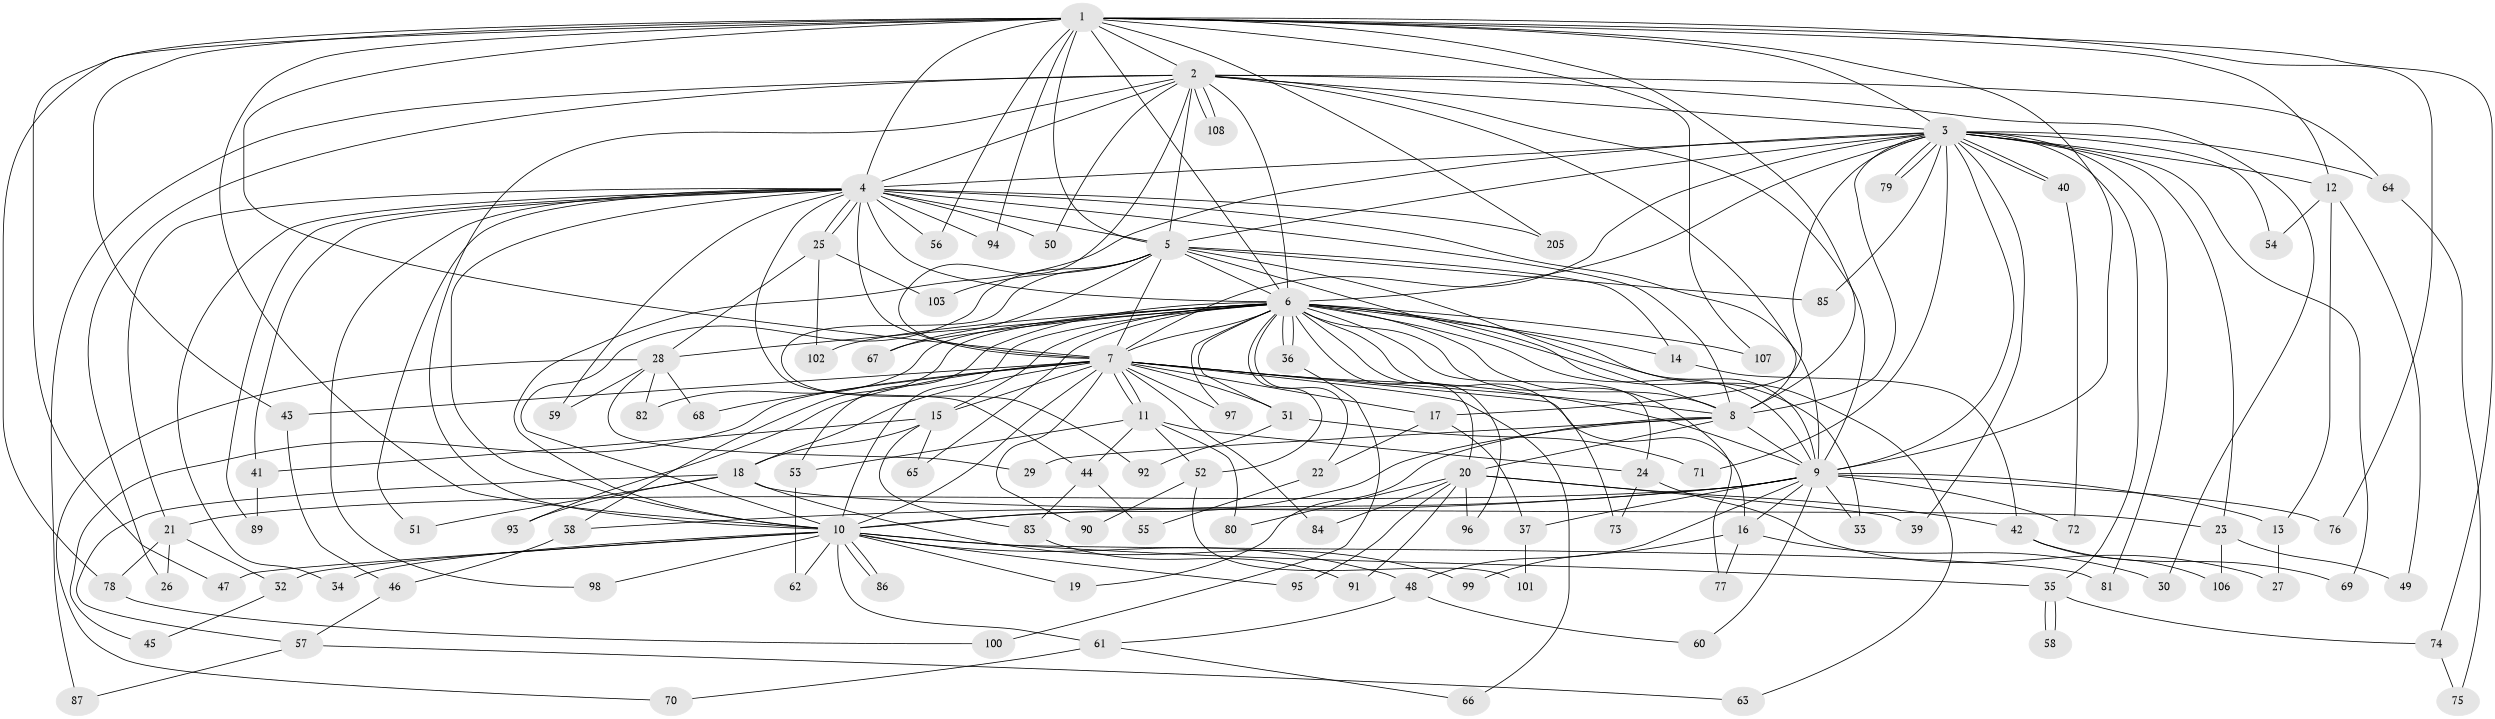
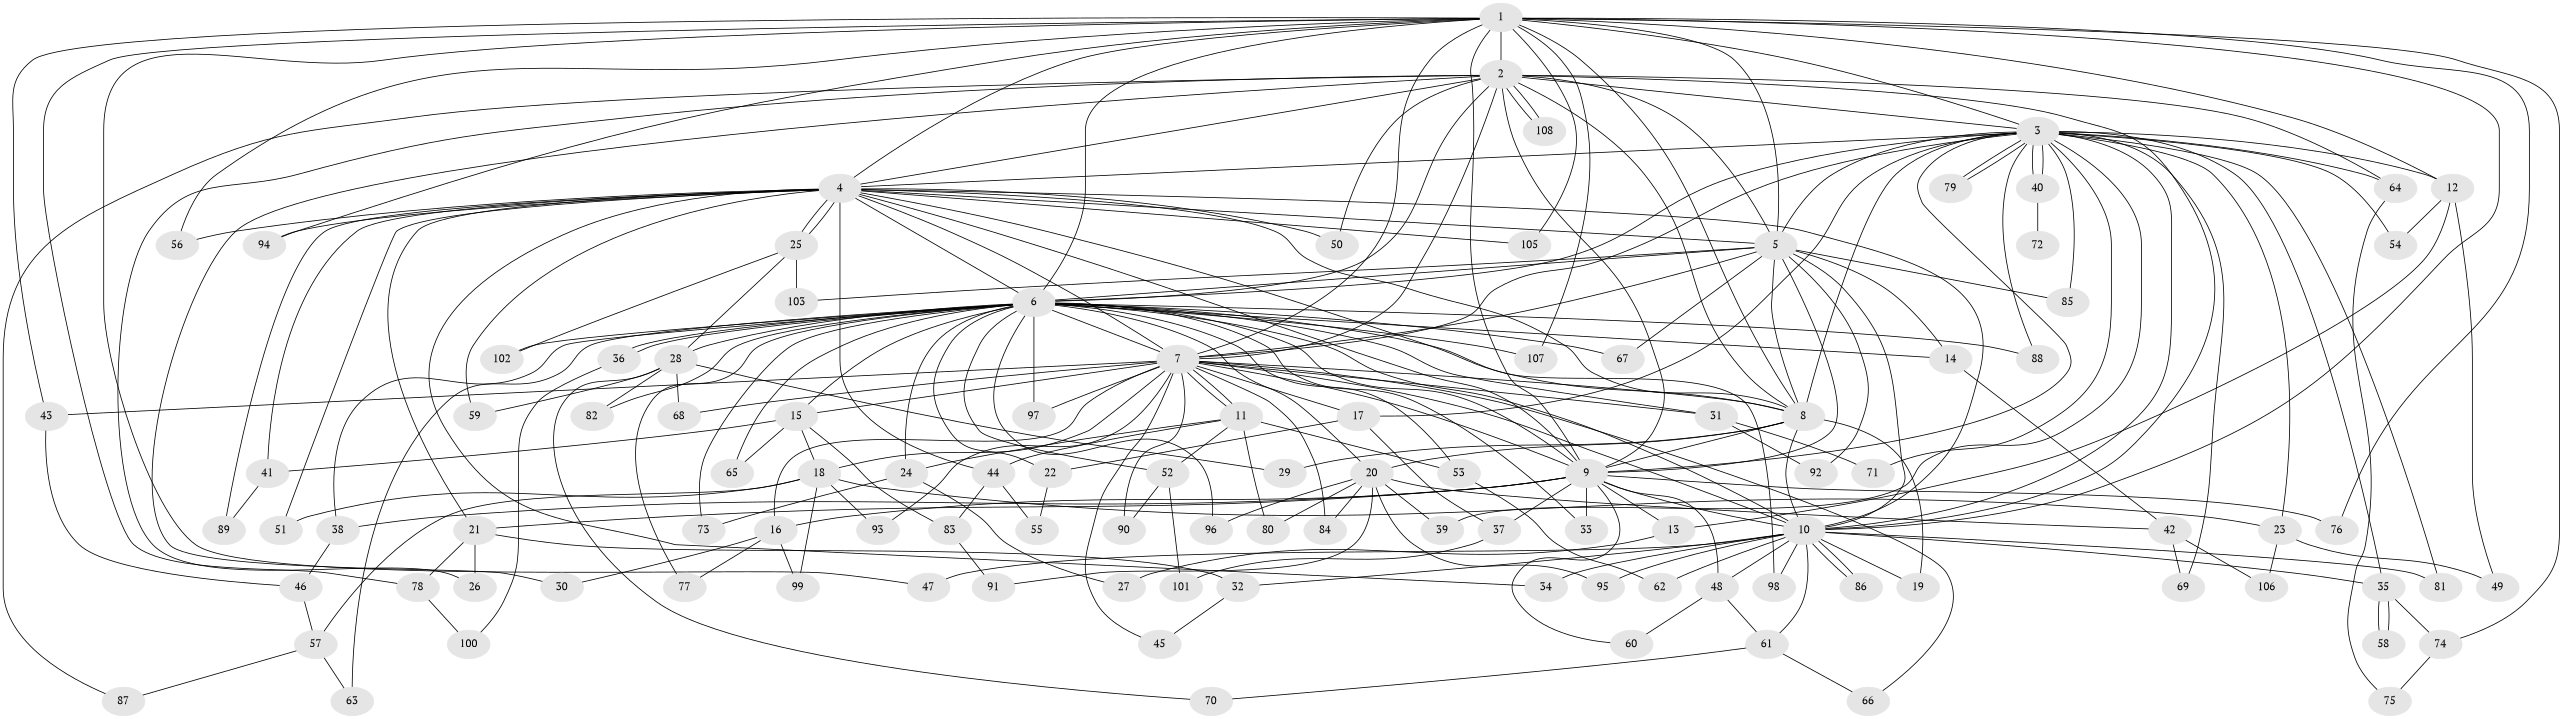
node "205": label "205" -> "105"
node "88": added
edge "9" -- "72": removed
